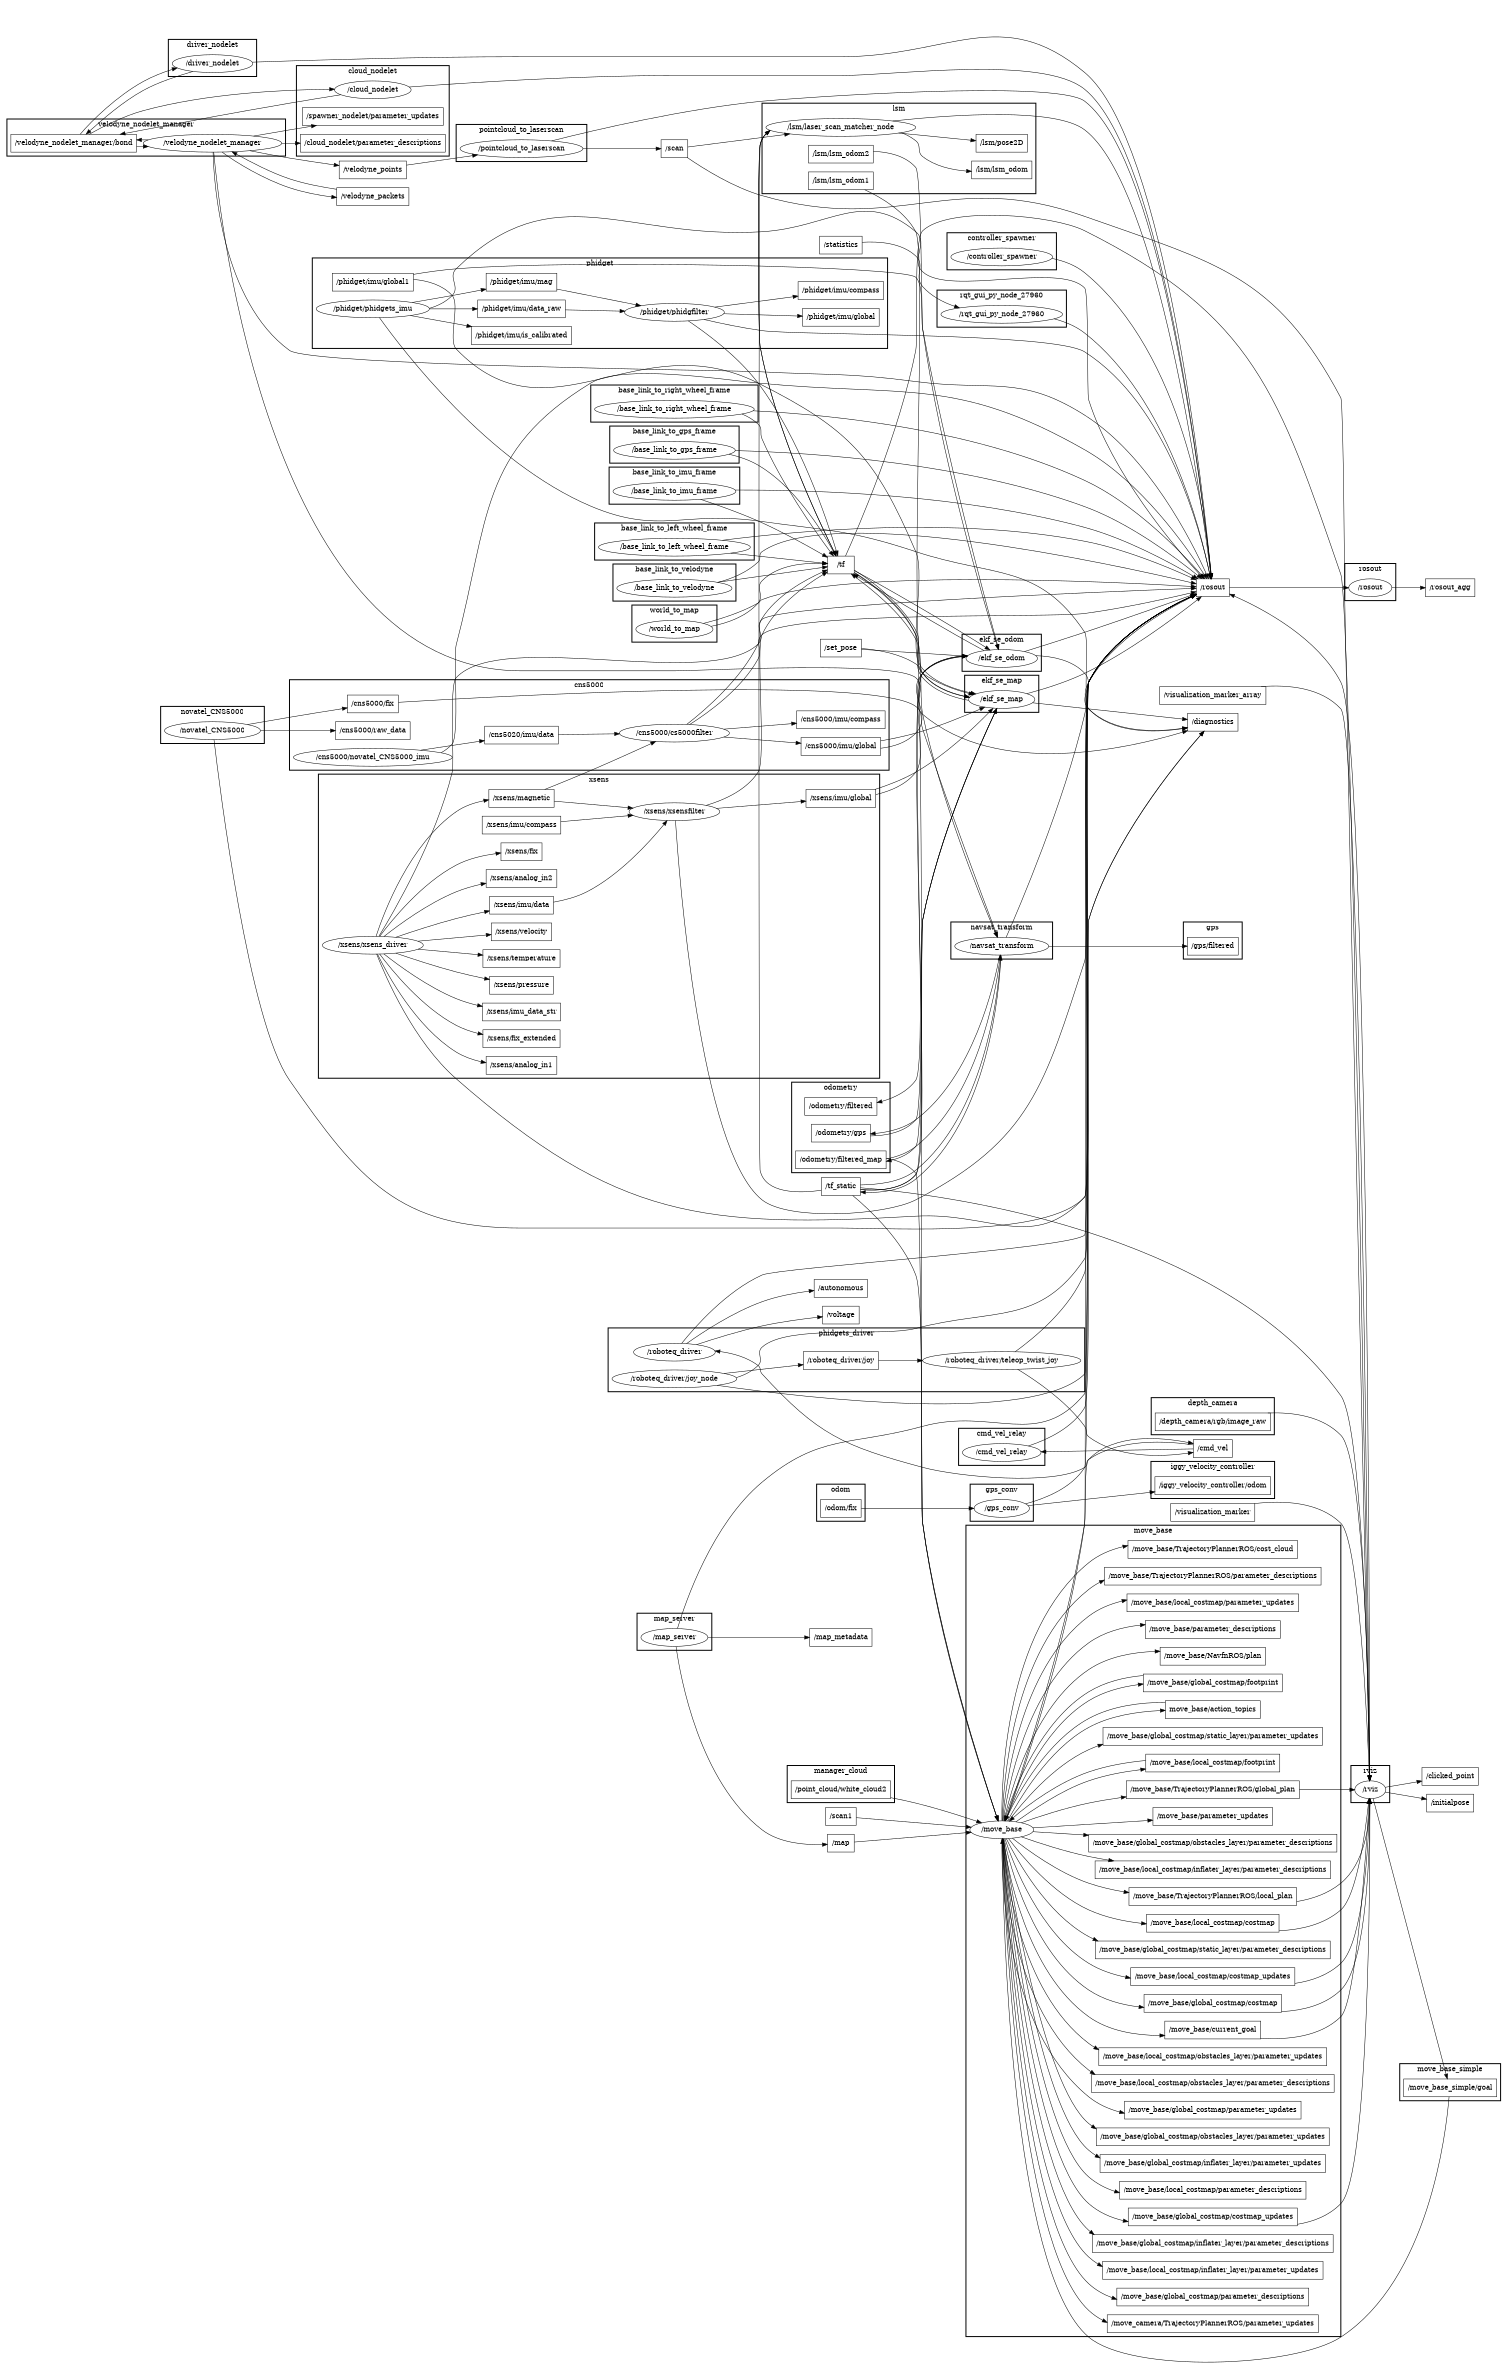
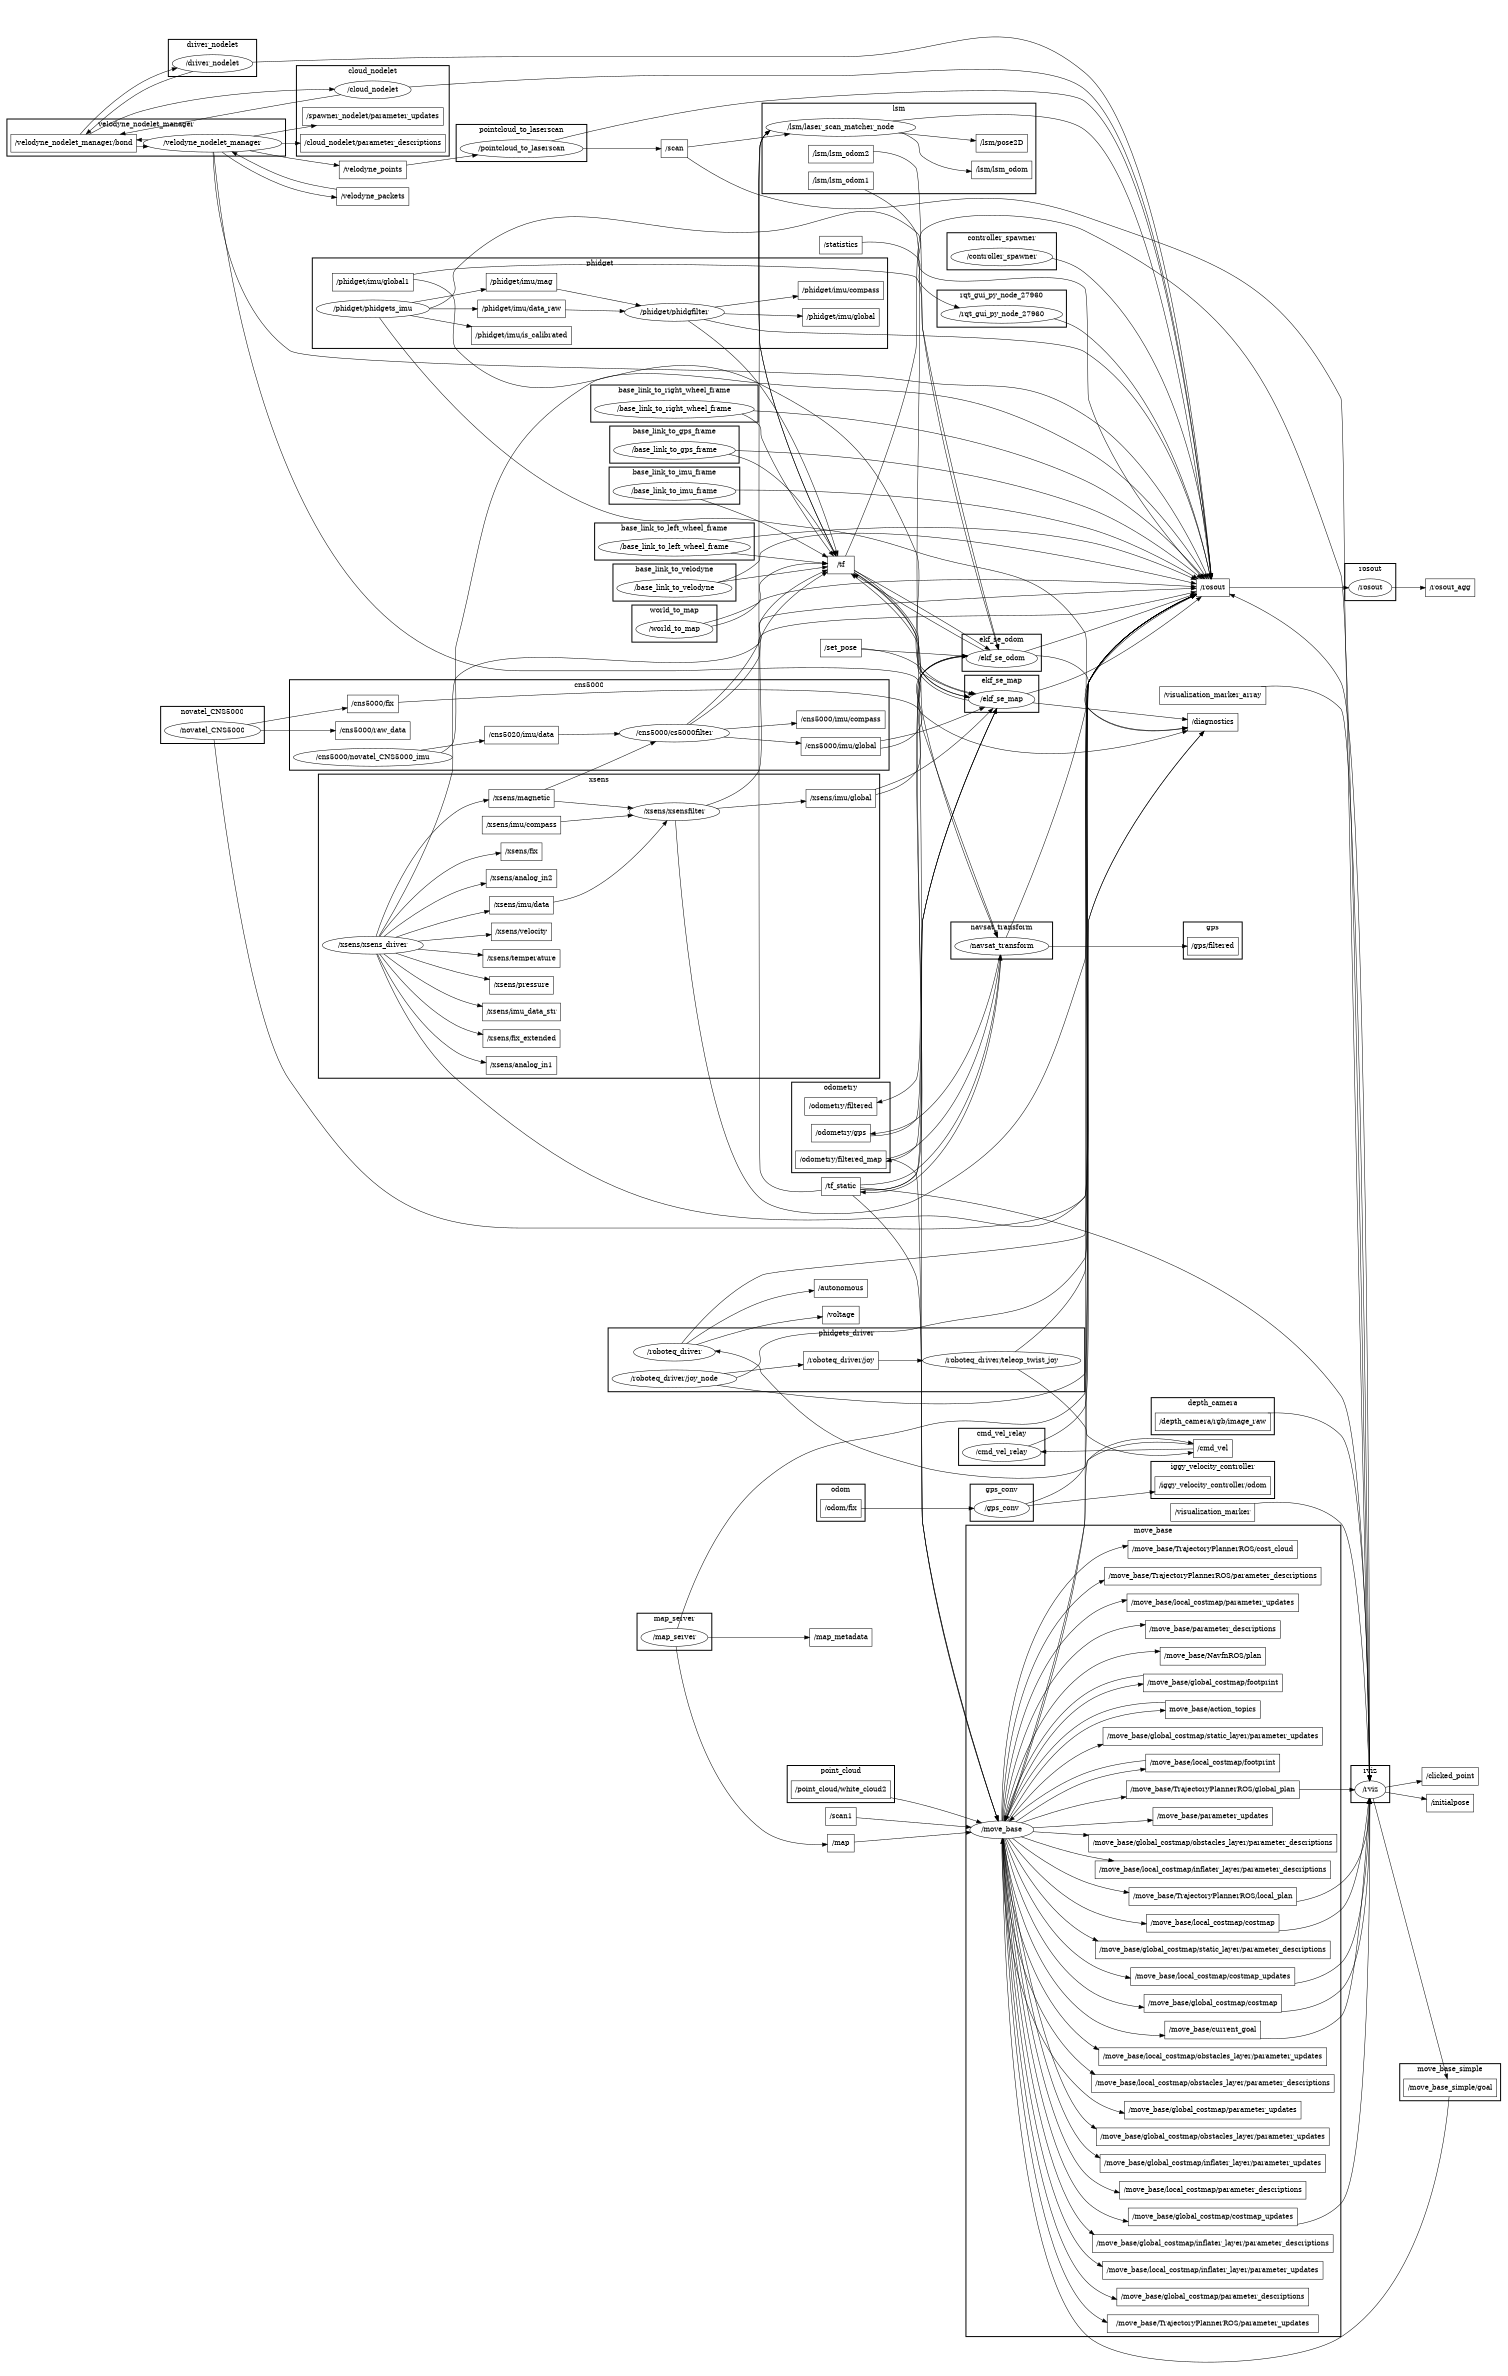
cluster "manager_cloud": label "manager_cloud" -> "point_cloud"
node "/move_camera/TrajectoryPlannerROS/parameter_updates": label "/move_camera/TrajectoryPlannerROS/parameter_updates" -> "/move_base/TrajectoryPlannerROS/parameter_updates"
